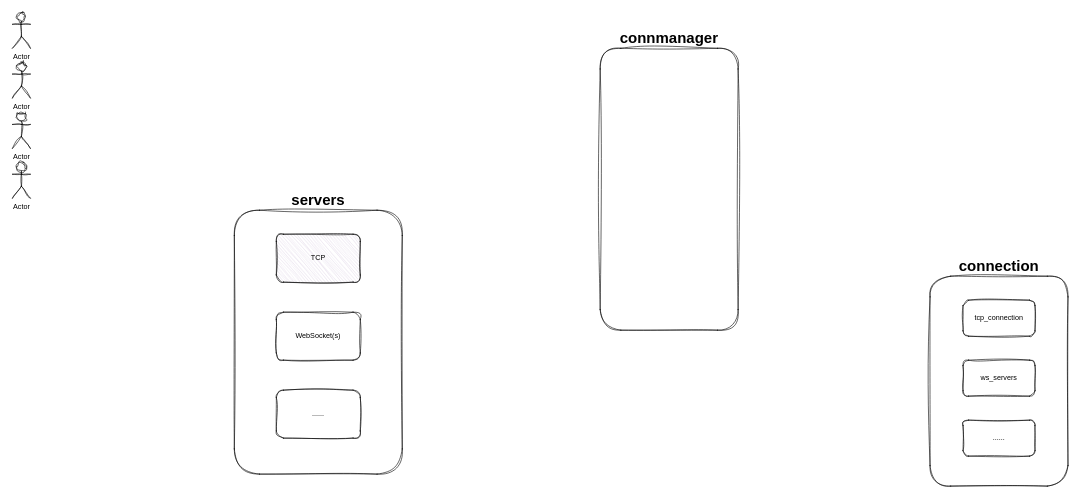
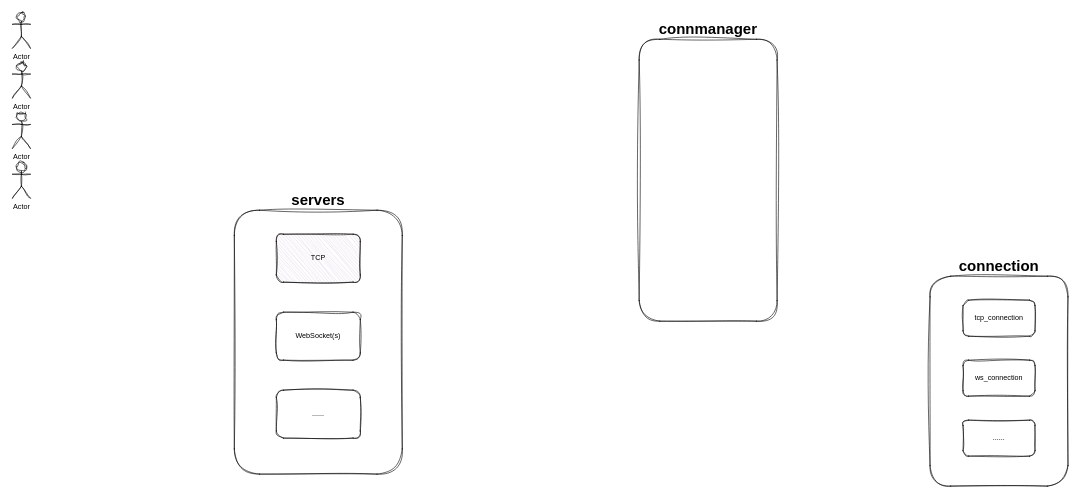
node "connmanager": moved (669, 189) -> (708, 180)
node "ws_servers": label "ws_servers" -> "ws_connection"
